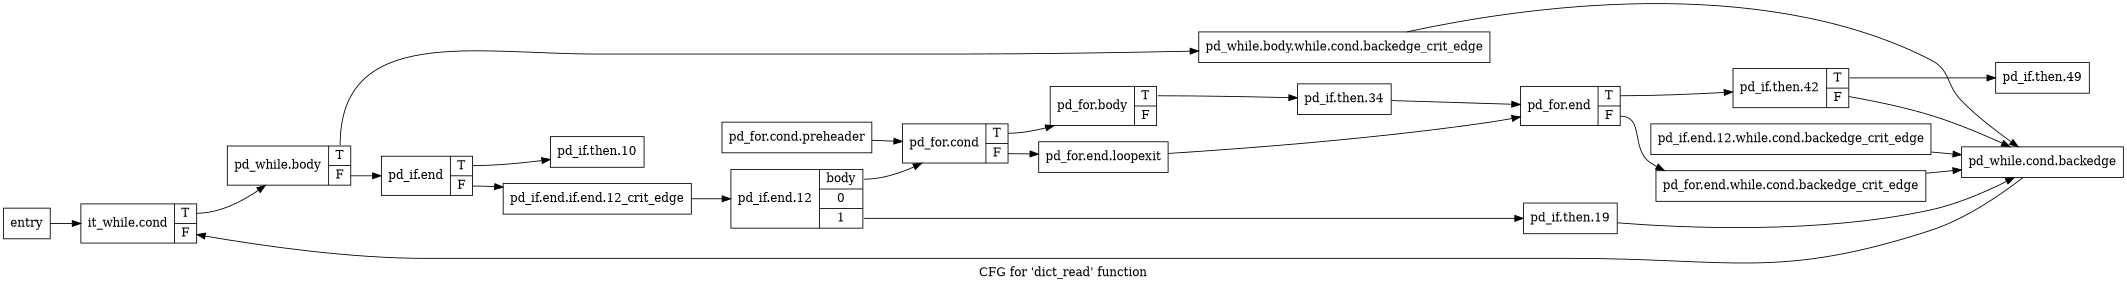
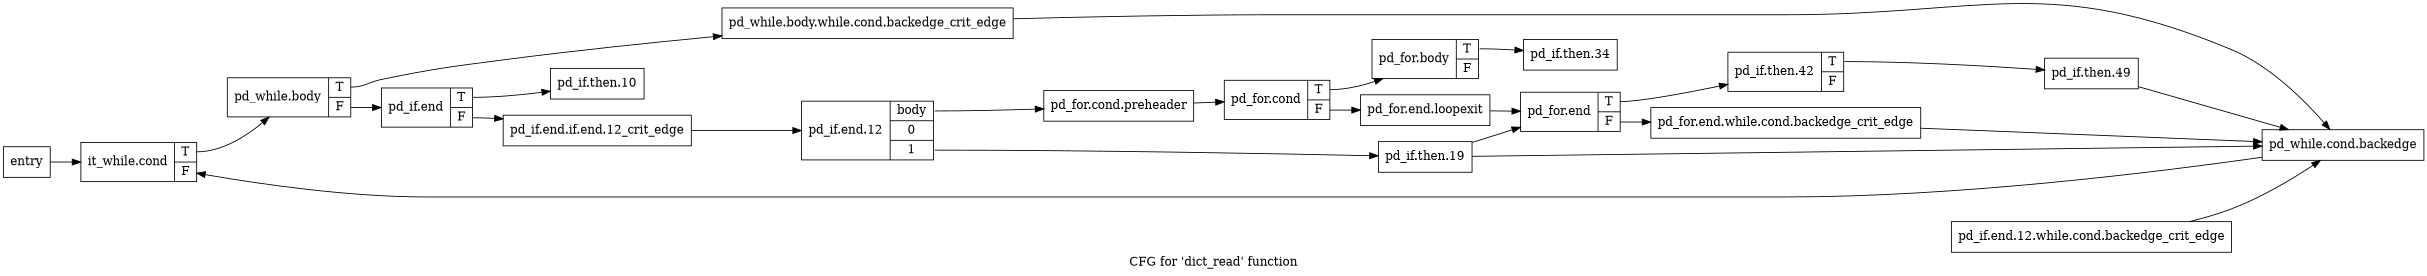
edge "pd_if.then.34" -> "pd_for.end": now "pd_if.then.19" -> "pd_for.end"
edge "pd_if.then.42" -> "pd_while.cond.backedge": now "pd_if.then.49" -> "pd_while.cond.backedge"
edge "pd_if.end.12" -> "pd_for.cond": now "pd_if.end.12" -> "pd_for.cond.preheader"
